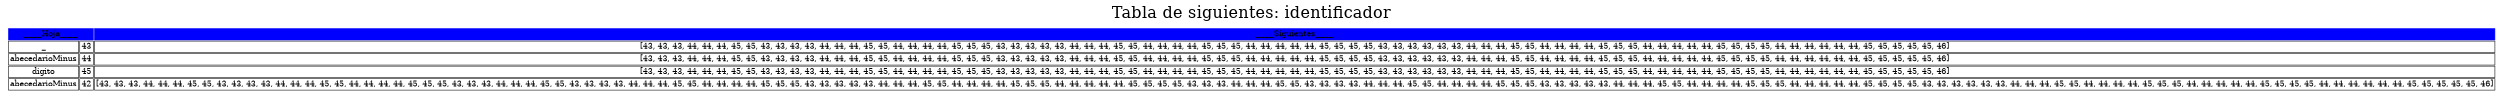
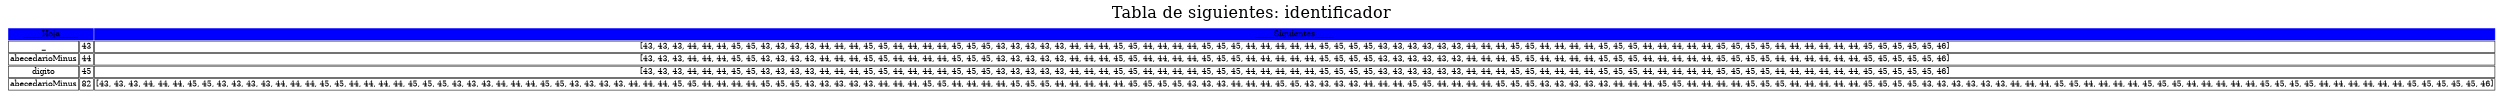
node "_____Hoja_____": text "42" -> "82"
